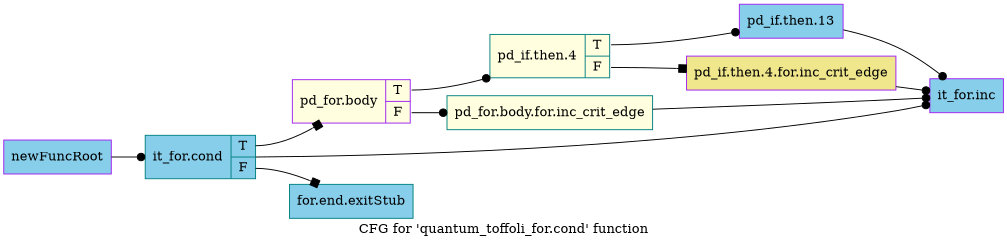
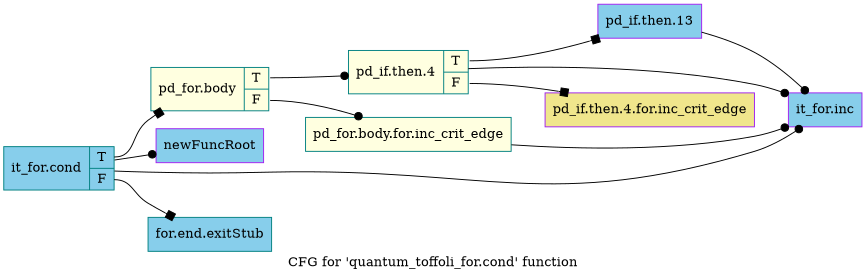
edge "pd_if.then.4" -> "pd_if.then.13": arrowhead dot -> box
edge "pd_if.then.4.for.inc_crit_edge" -> "it_for.inc": now "pd_if.then.4" -> "it_for.inc"
node "pd_for.body": color purple -> teal
edge "newFuncRoot" -> "it_for.cond": reversed
